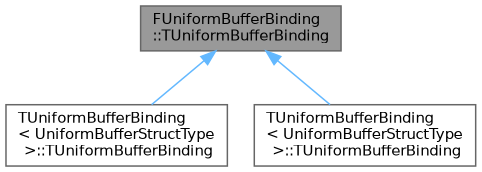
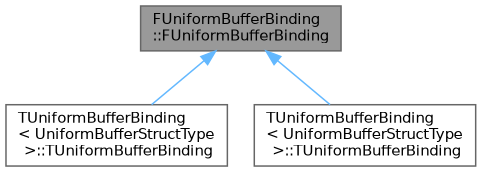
node "FUniformBufferBinding ::TUniformBufferBinding": label "FUniformBufferBinding ::TUniformBufferBinding" -> "FUniformBufferBinding ::FUniformBufferBinding"
